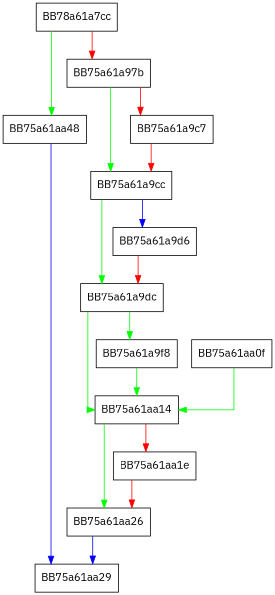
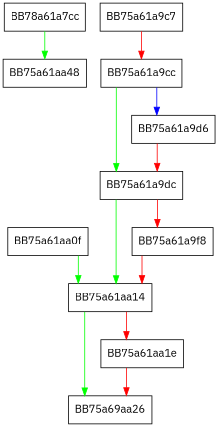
node "BB75a61a97b": removed
edge "BB75a61a9dc" -> "BB75a61a9f8": color green -> red
edge "BB75a61a9f8" -> "BB75a61aa14": color green -> red
node "BB75a61aa26": label "BB75a61aa26" -> "BB75a69aa26"
node "BB75a61aa29": removed
